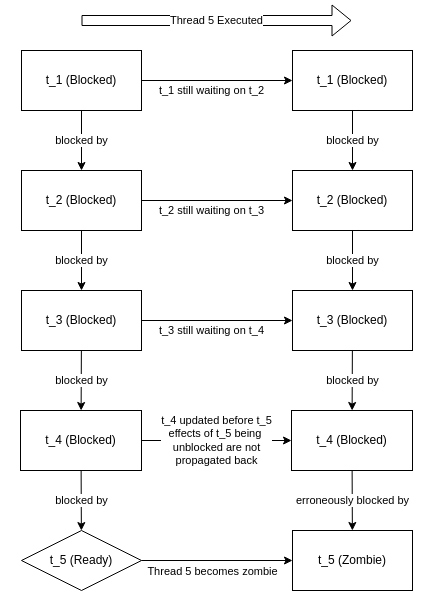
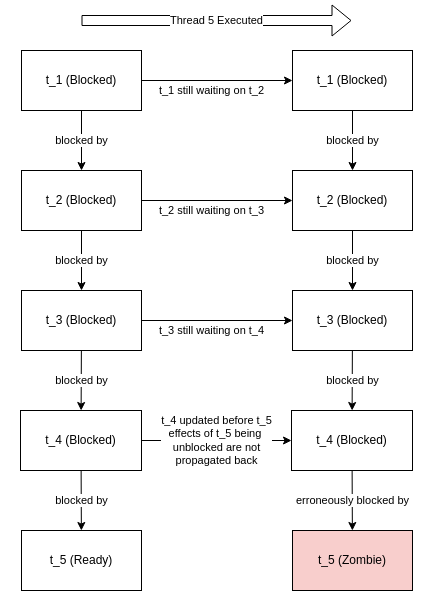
node "t_5 (Ready)": shape diamond -> rectangle
edge "t_5 (Ready)" -> "t_5 (Zombie)": removed, label "Thread 5 becomes zombie"
node "t_5 (Zombie)": fillcolor #ffffff -> #f8cecc
